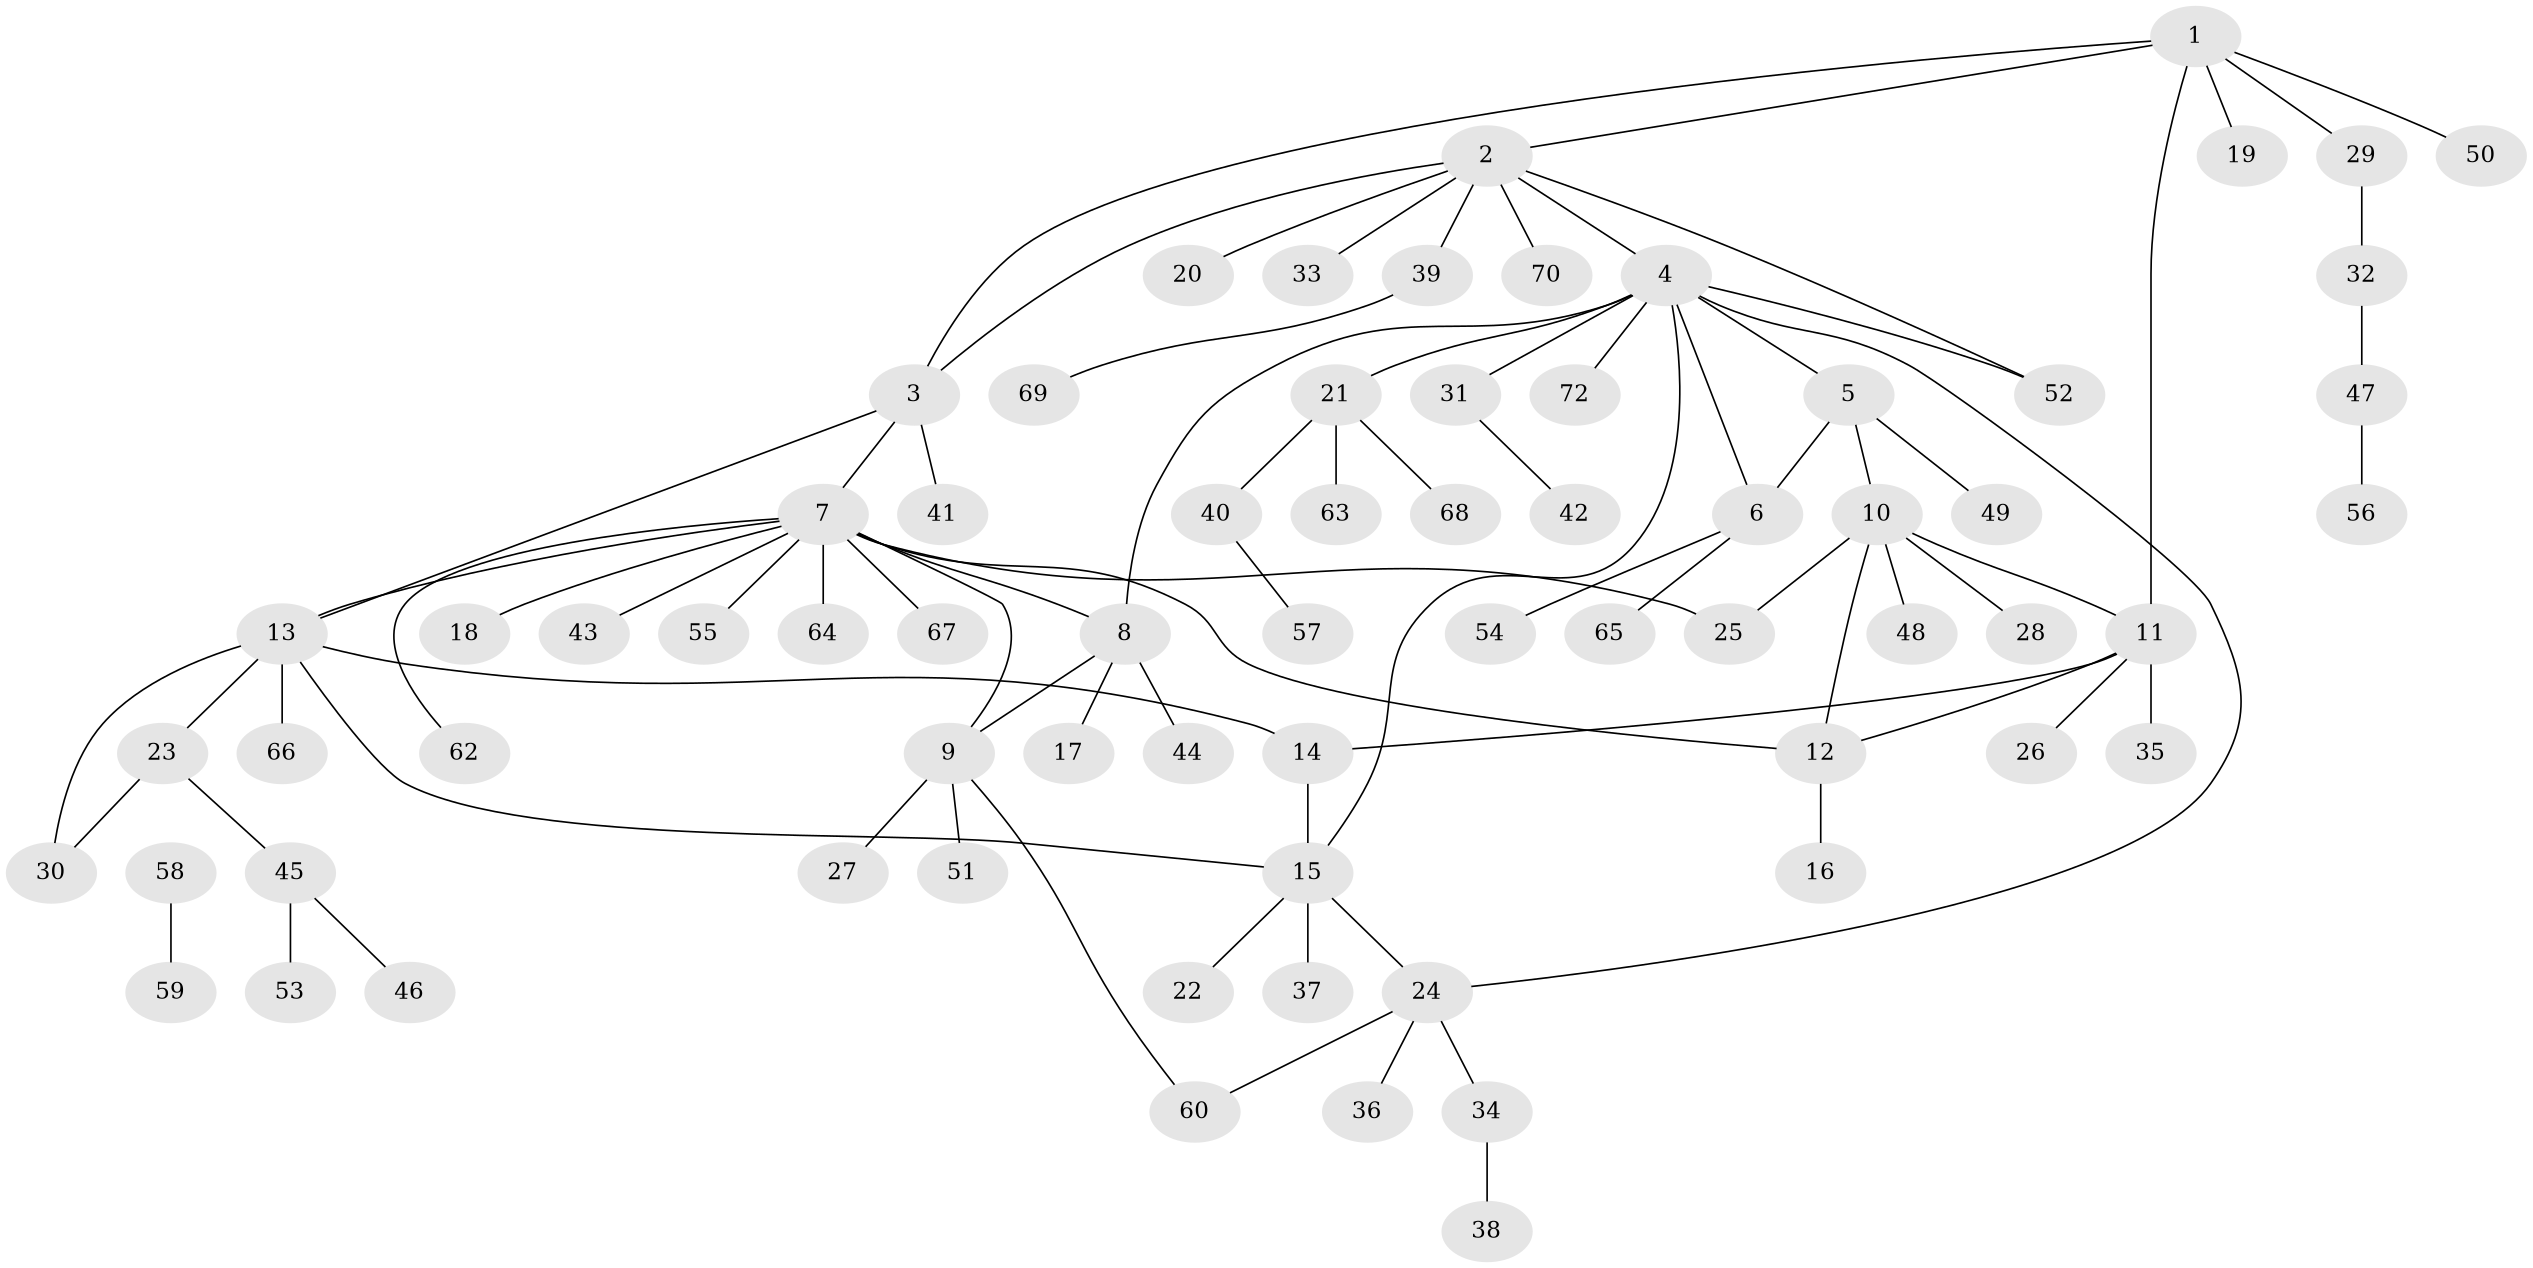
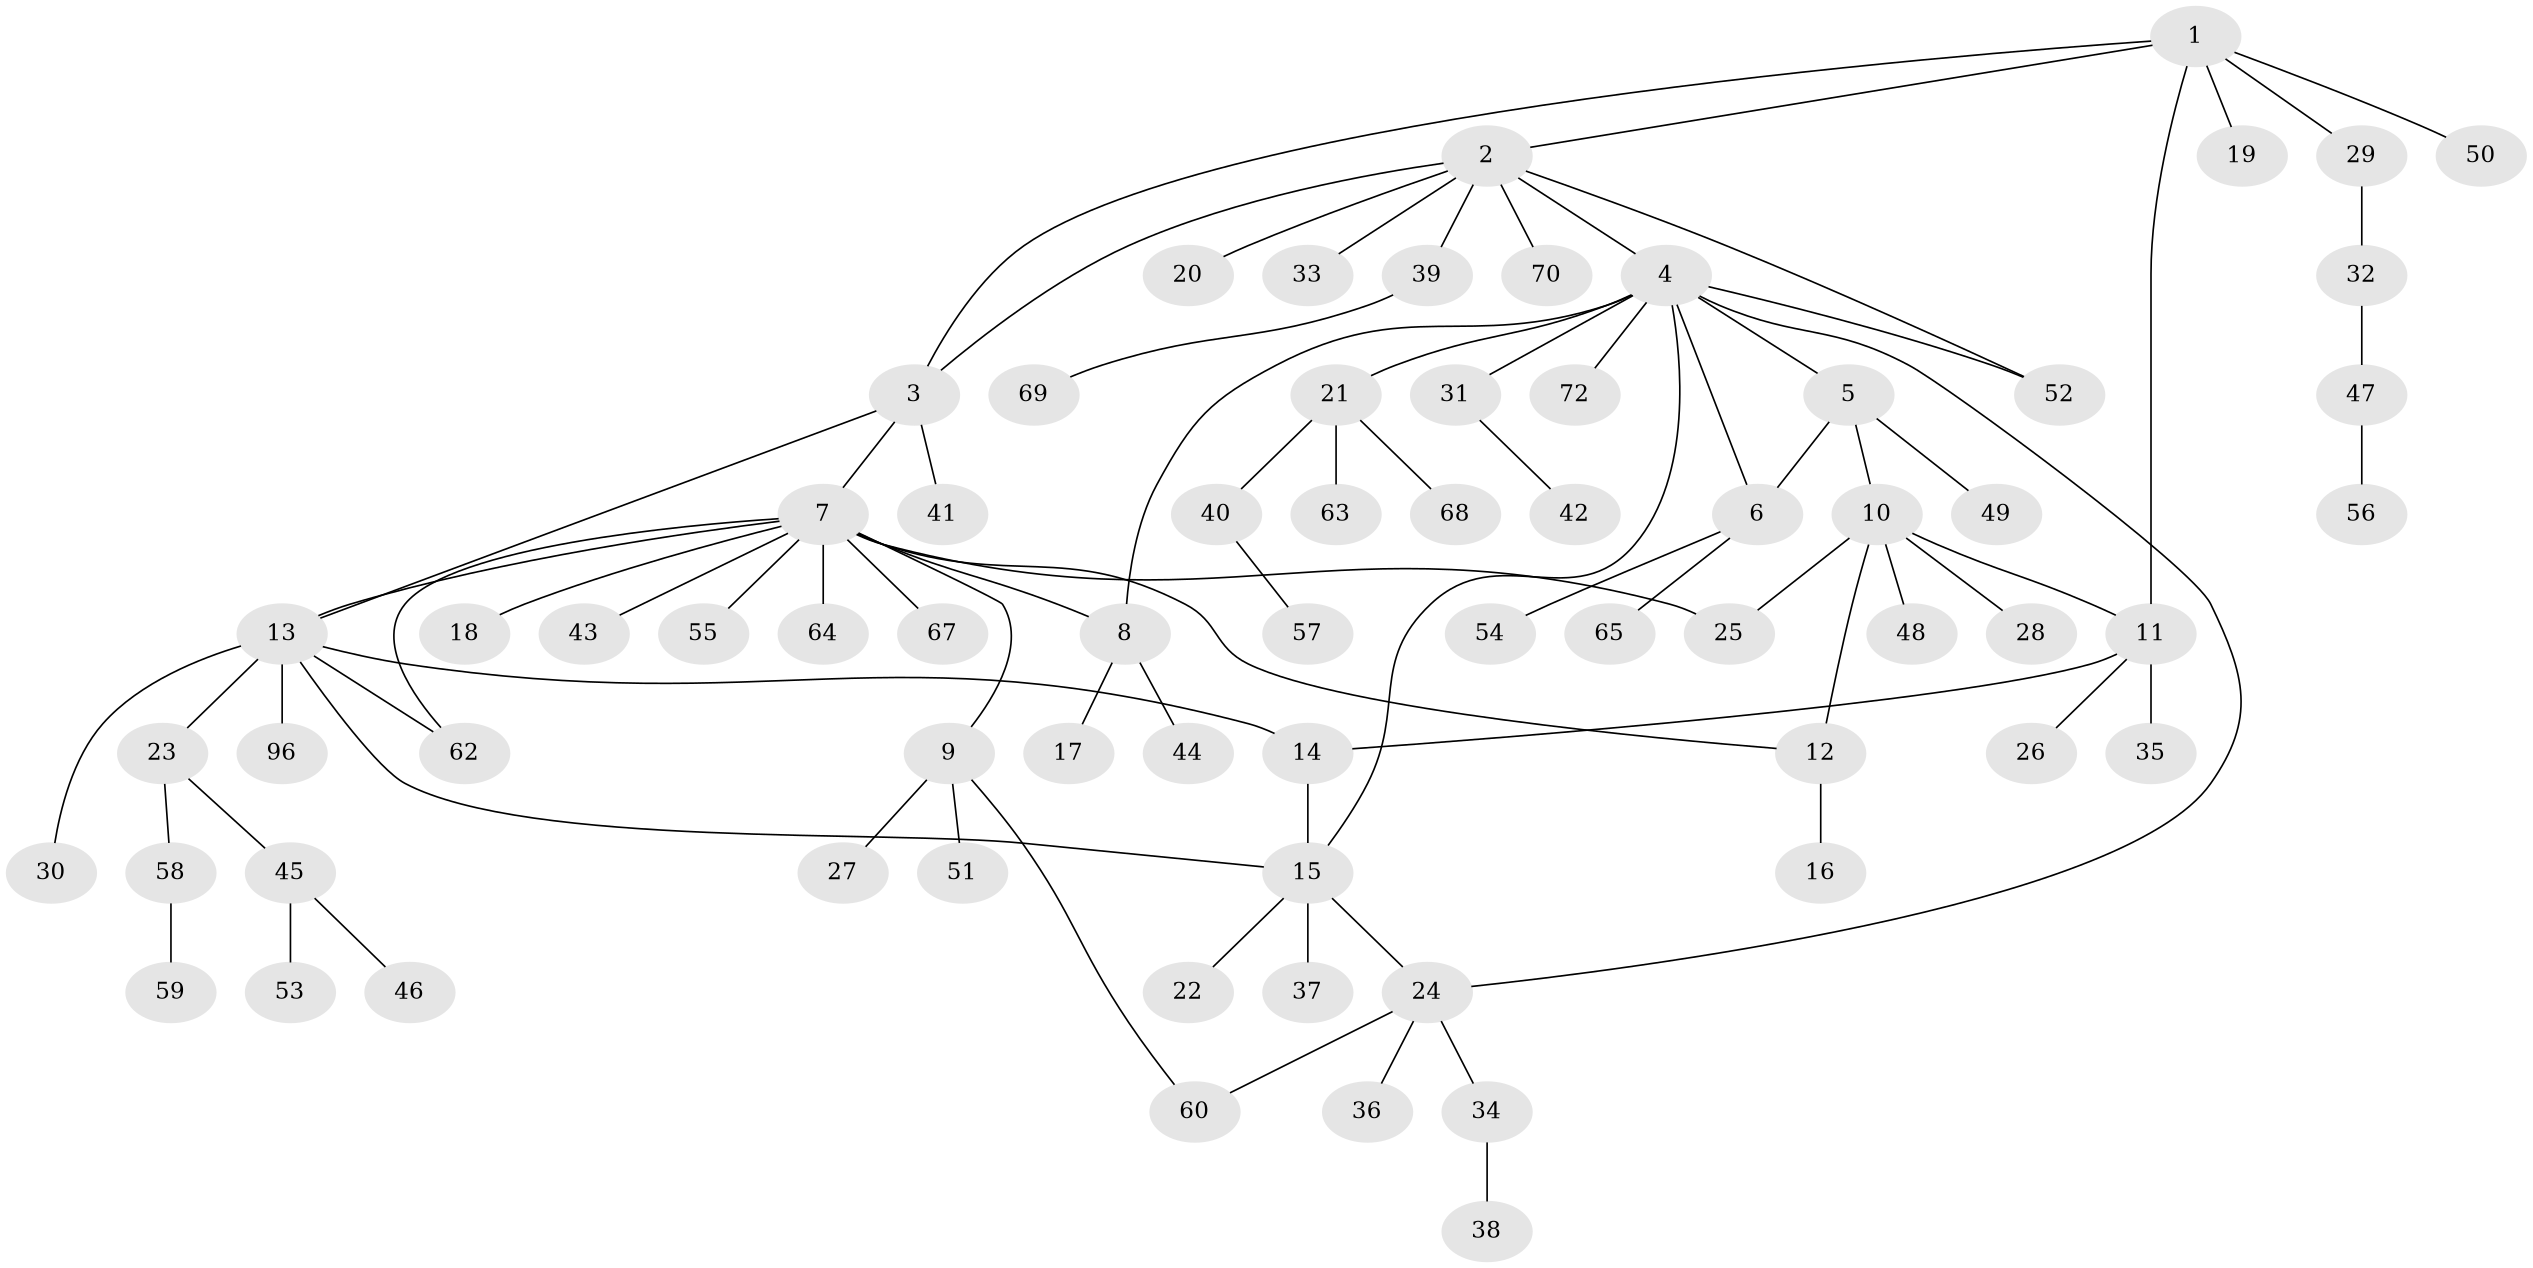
edge "13" -- "62": added
edge "8" -- "9": removed
edge "11" -- "12": removed
node "66": label "66" -> "96"
edge "23" -- "30": now "23" -- "58"
